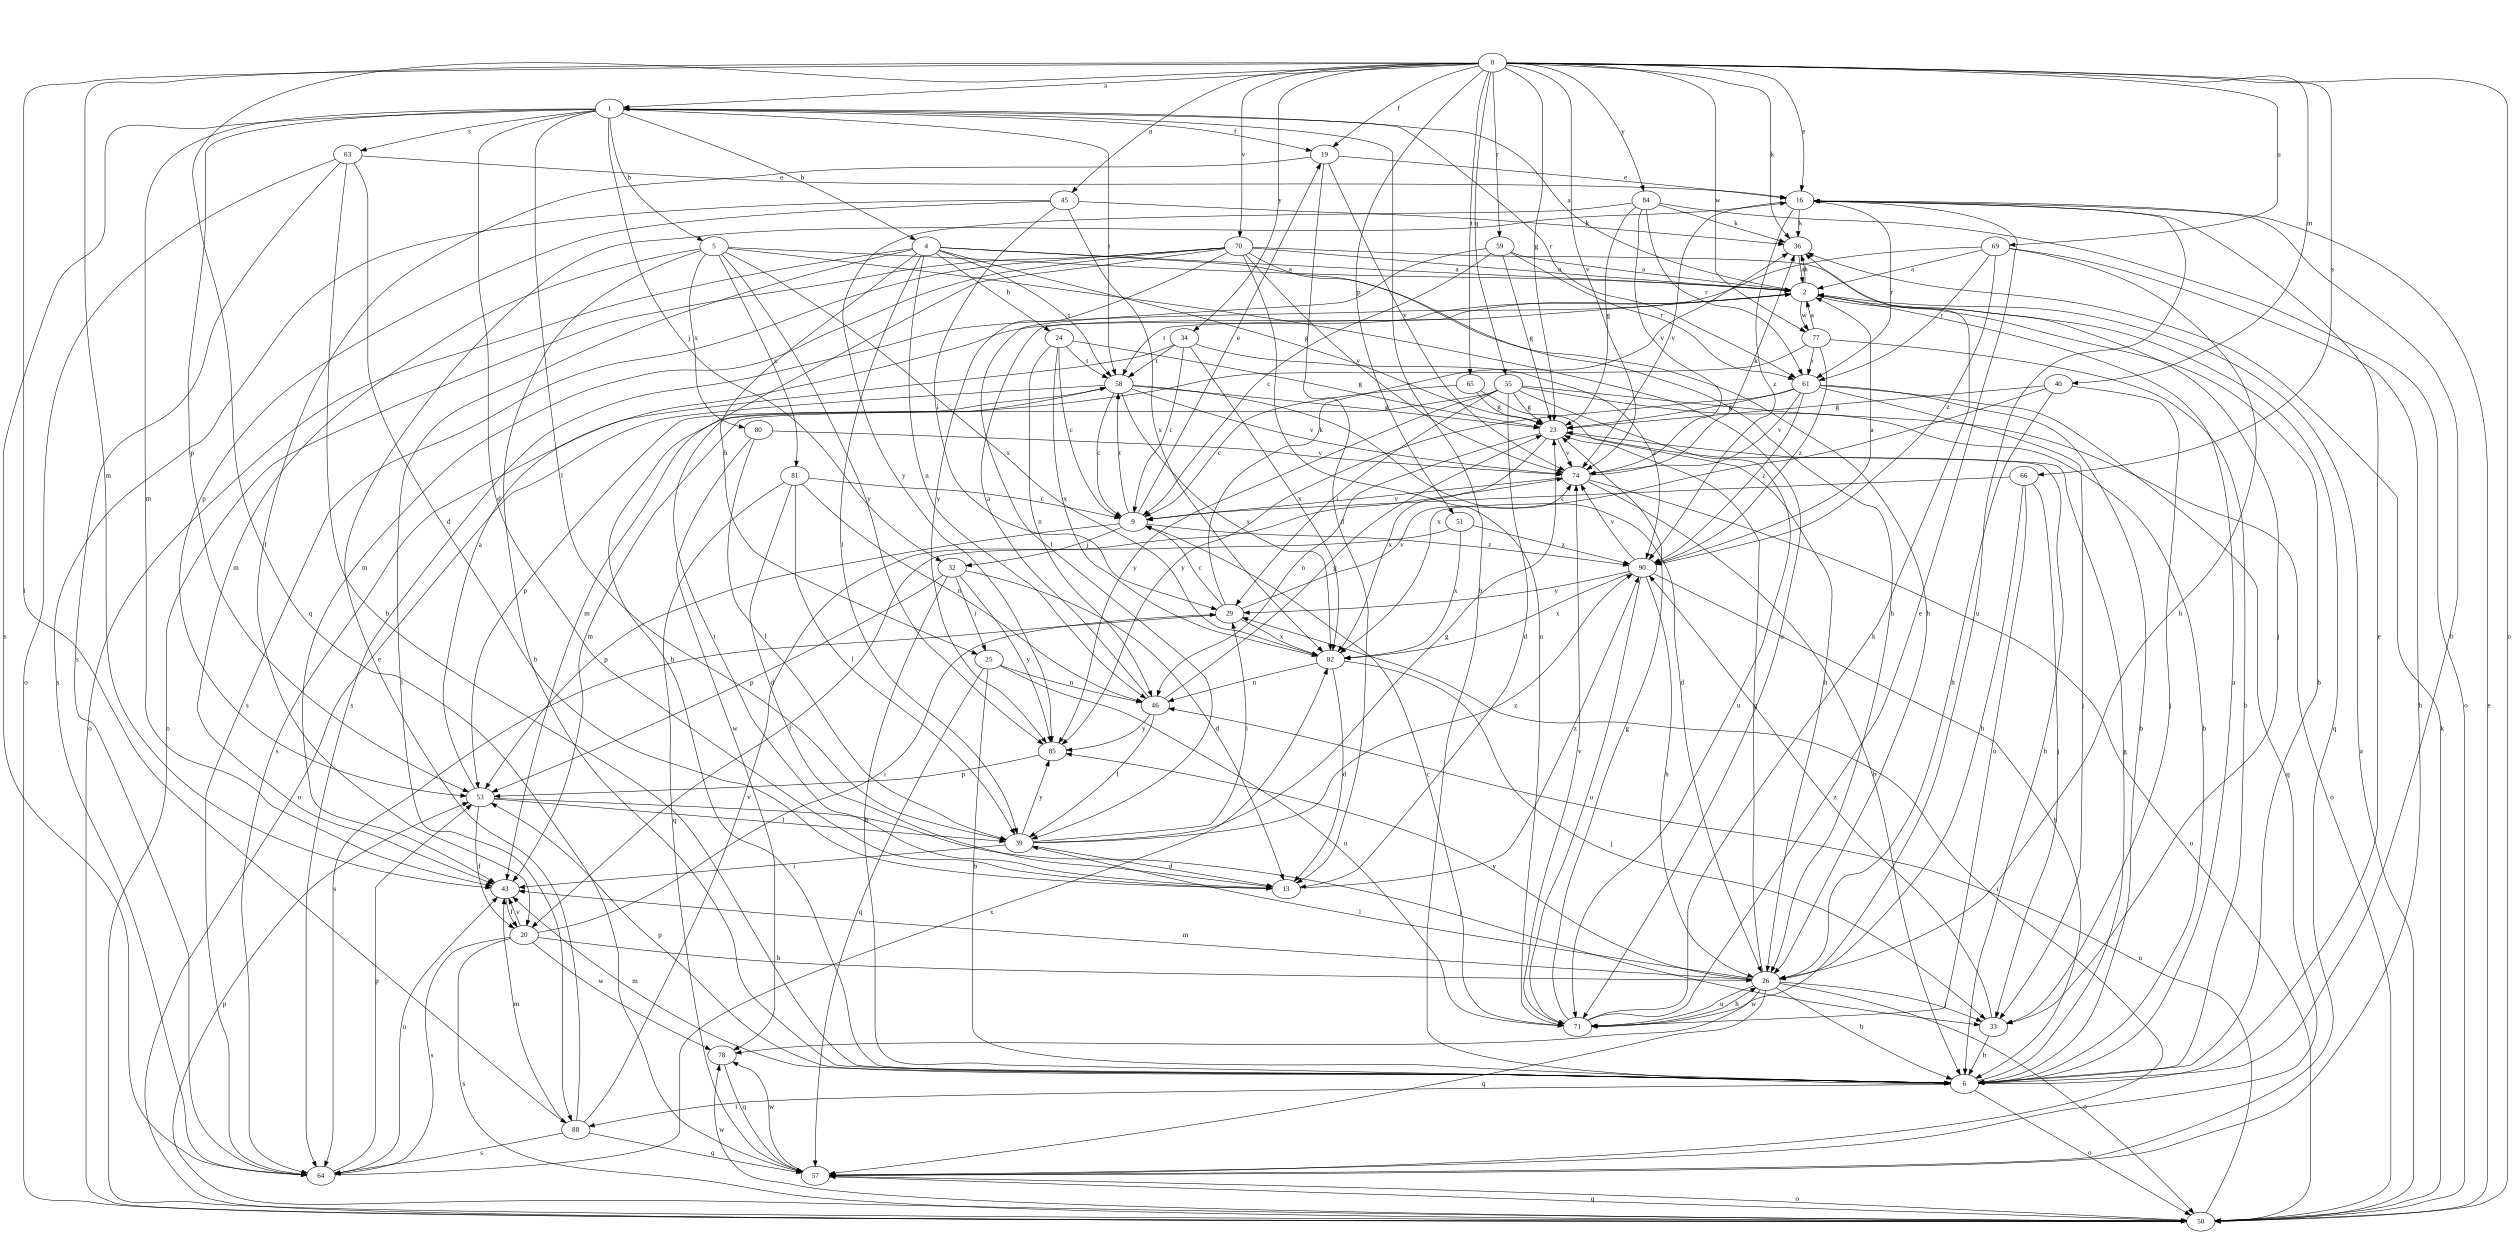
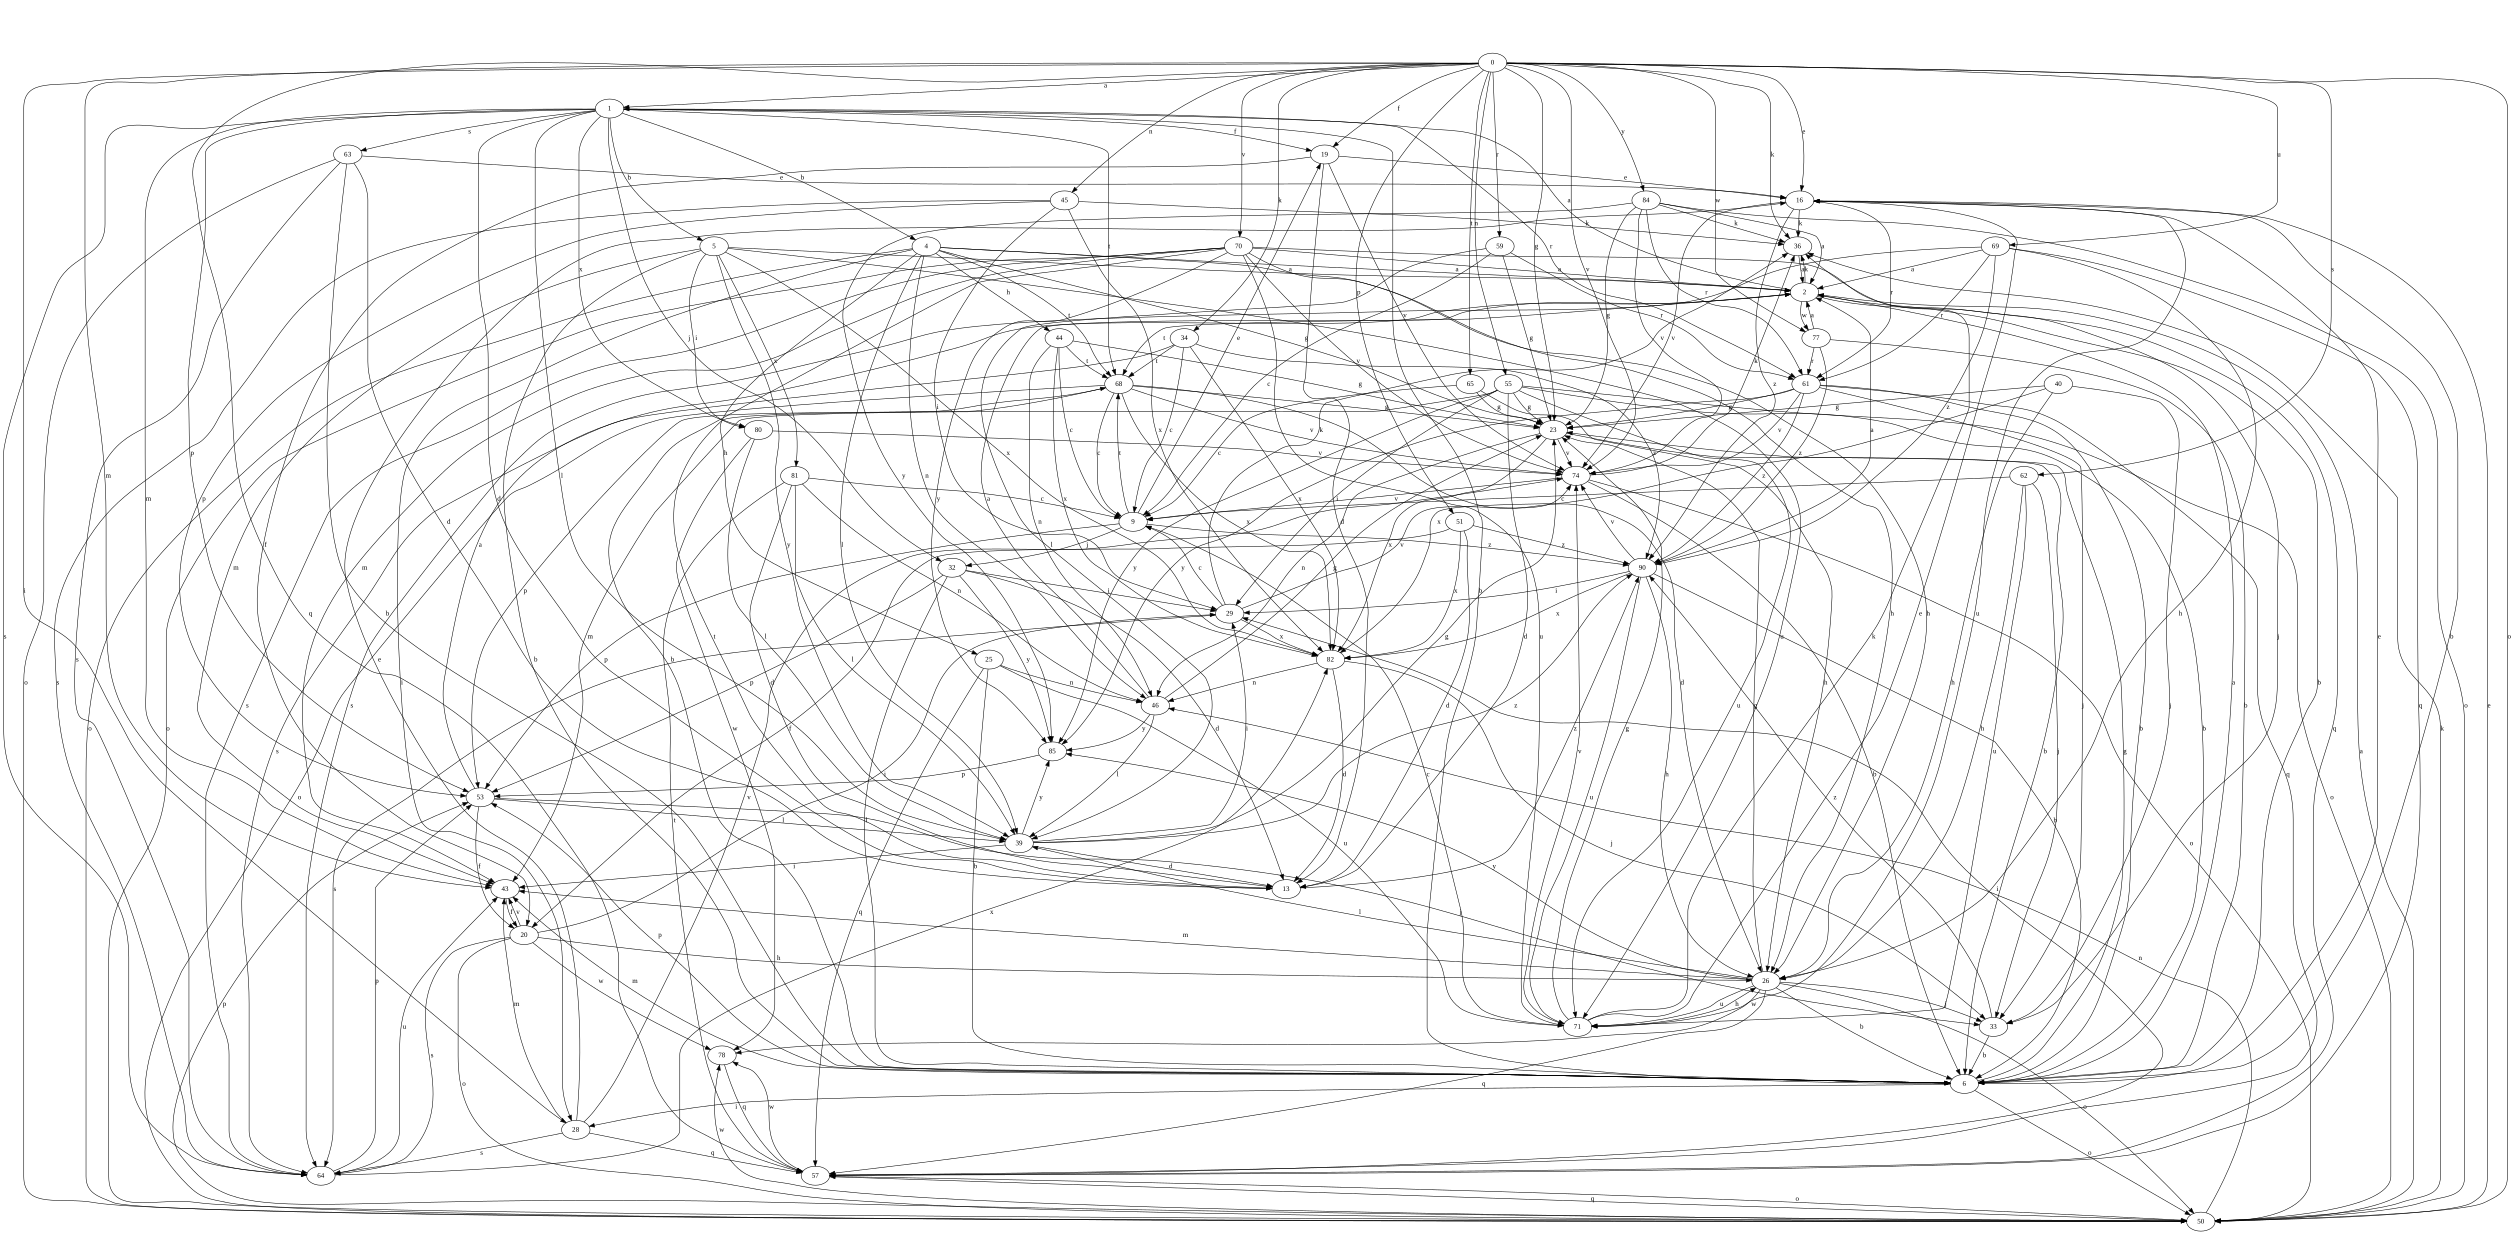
edge "0" -> "40": removed, label "m"
edge "0" -> "34": label "y" -> "k"
edge "0" -> "55": label "q" -> "n"
edge "59" -> "2": now "84" -> "2"
edge "1" -> "80": added, label "x"
edge "5" -> "80": label "x" -> "i"
node "24": label "24" -> "44"
node "58": label "58" -> "68"
edge "77" -> "43": removed, label "m"
node "66": label "66" -> "62"
edge "5" -> "85": now "5" -> "39"
edge "90" -> "29": label "y" -> "i"
edge "32" -> "25": now "32" -> "29"
edge "69" -> "57": label "h" -> "q"
edge "51" -> "13": added, label "d"
edge "81" -> "57": label "q" -> "t"
edge "32" -> "6": label "b" -> "l"
edge "20" -> "50": label "s" -> "o"
node "88": label "88" -> "28"
